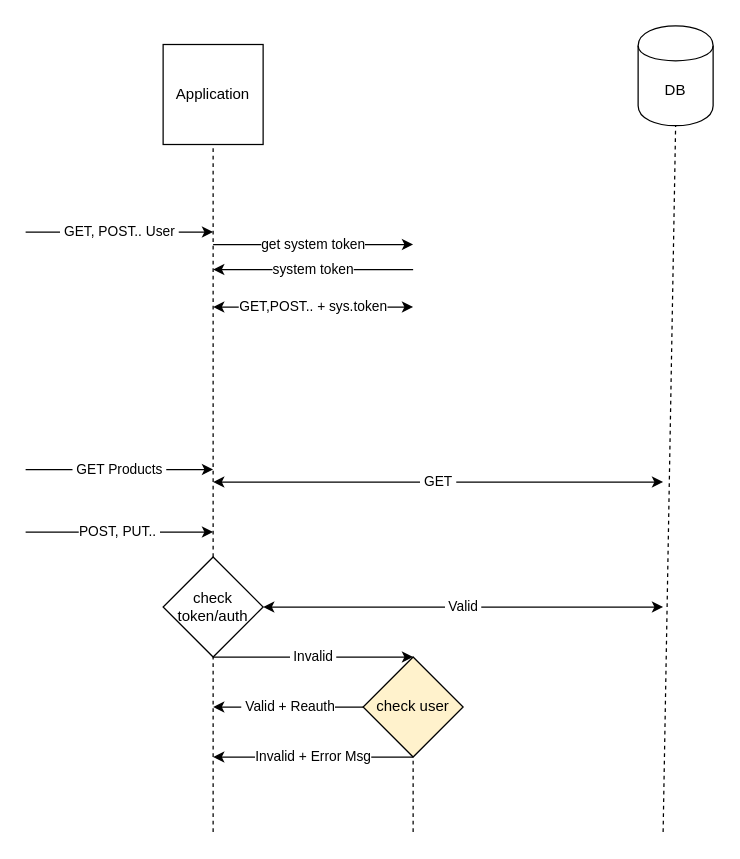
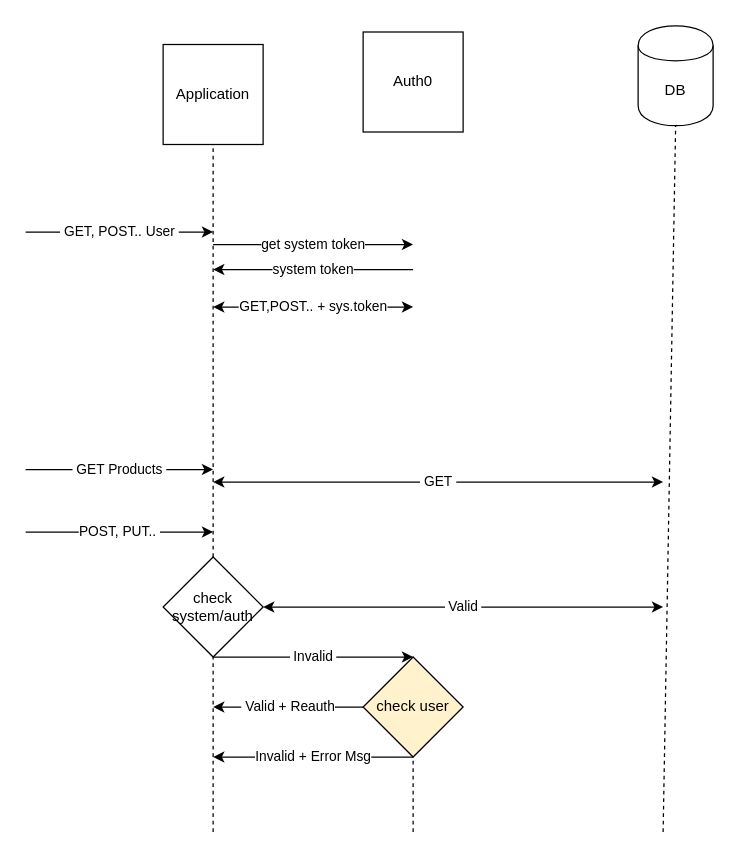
node "Auth0": added
node "check token/auth": label "check token/auth" -> "check system/auth"
